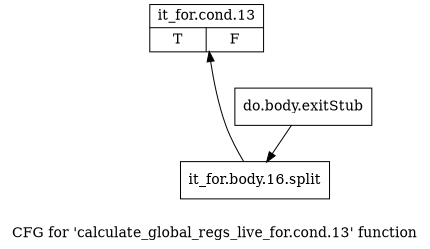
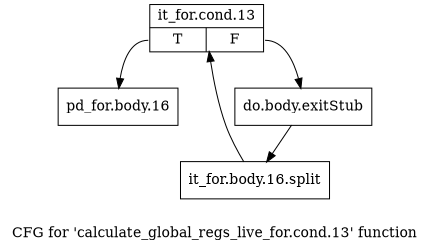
edge "it_for.cond.13" -> "do.body.exitStub": added
node "pd_for.body.16": added
